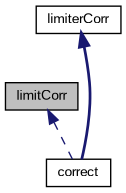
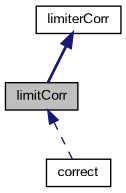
edge "correct" -> "limiterCorr": now "limitCorr" -> "limiterCorr"
